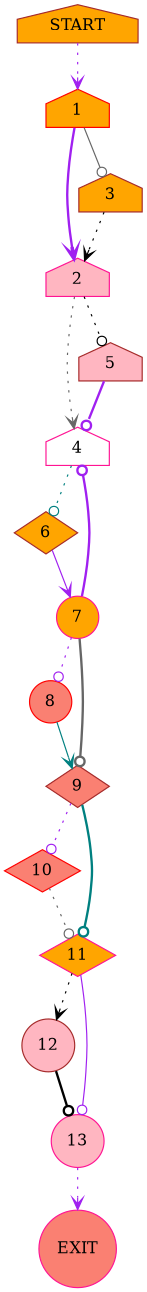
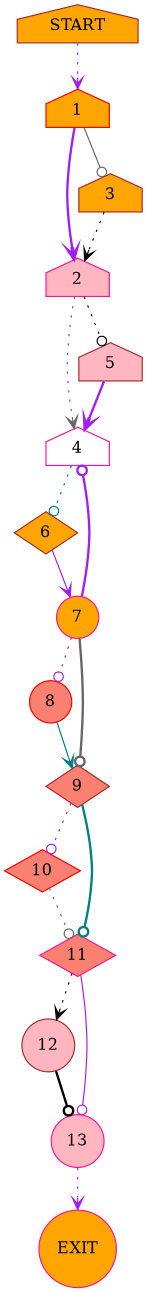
edge "5" -> "4": arrowhead odot -> vee
node "11": fillcolor orange -> salmon
node "EXIT": fillcolor salmon -> orange
